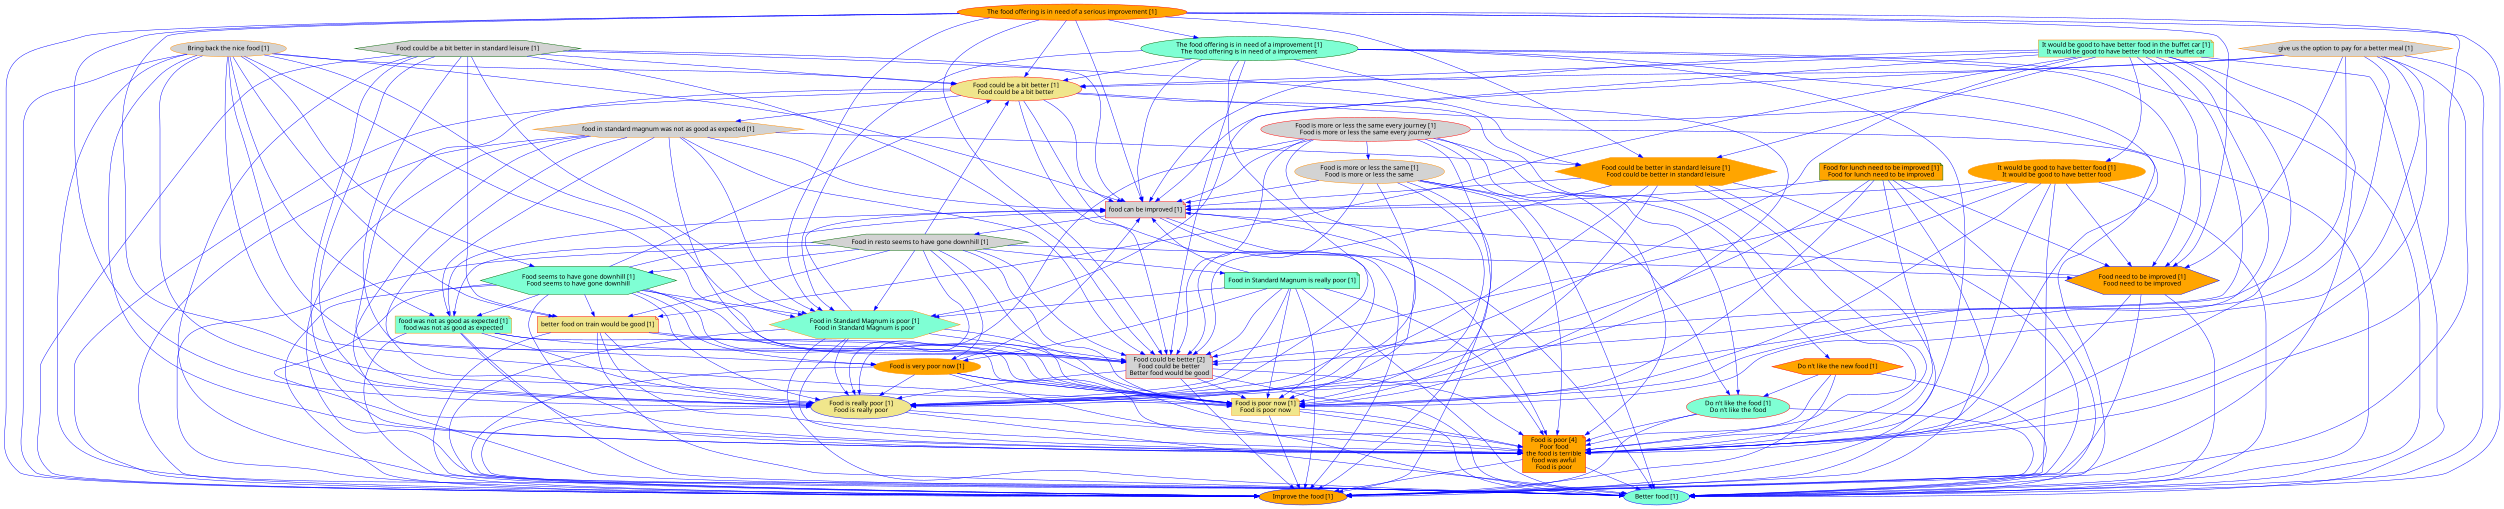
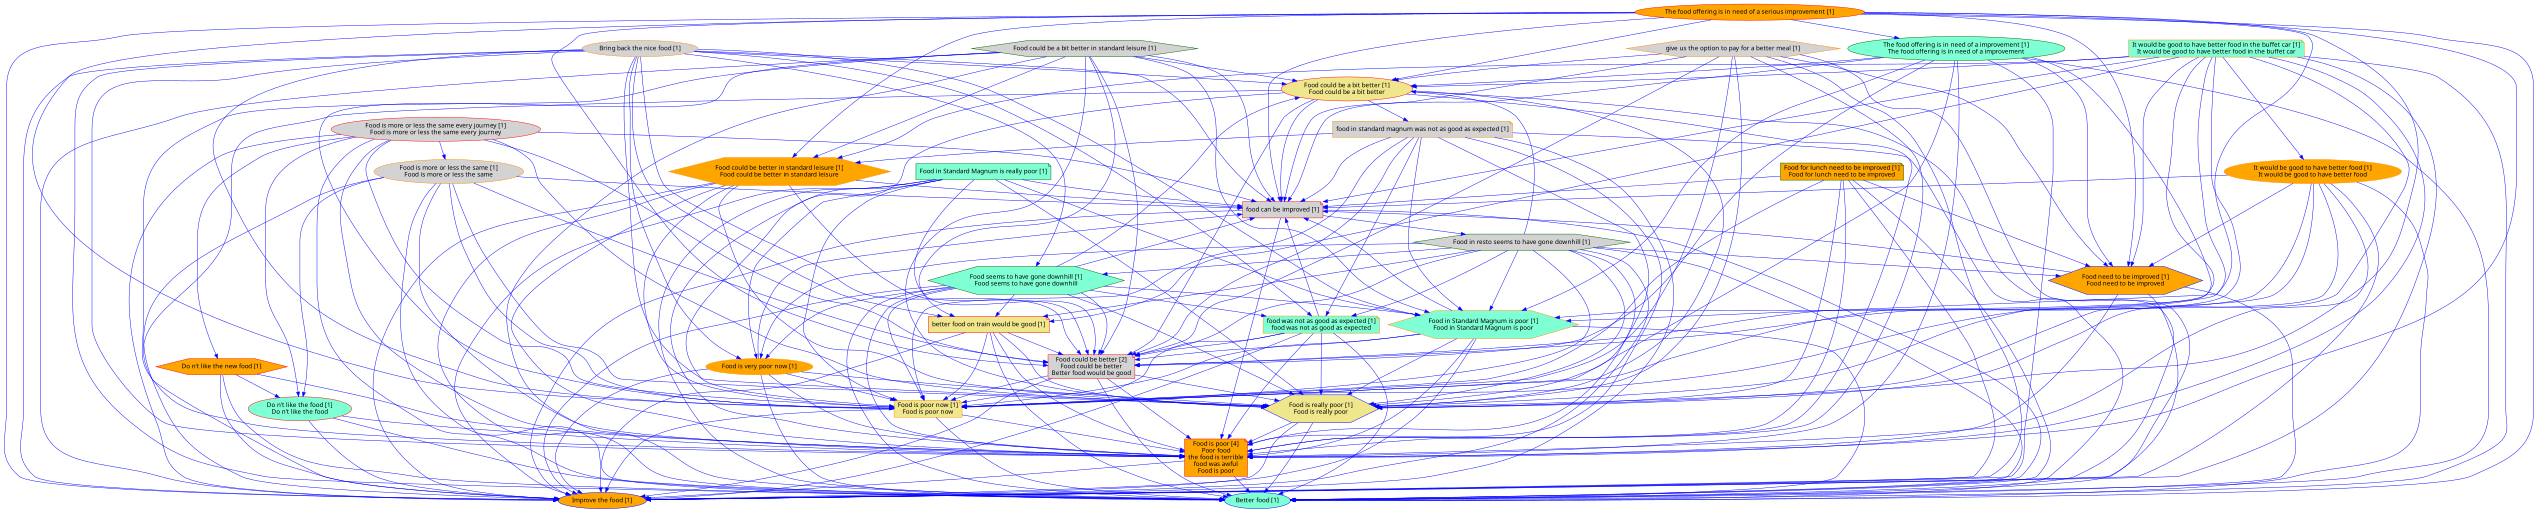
node "food in standard magnum was not as good as expected [1]": shape hexagon -> note
edge "Food in resto seems to have gone downhill [1]" -> "Food in Standard Magnum is really poor [1]": now "Food in resto seems to have gone downhill [1]" -> "Better food [1]"
node "Food is really poor [1] Food is really poor": shape ellipse -> hexagon
